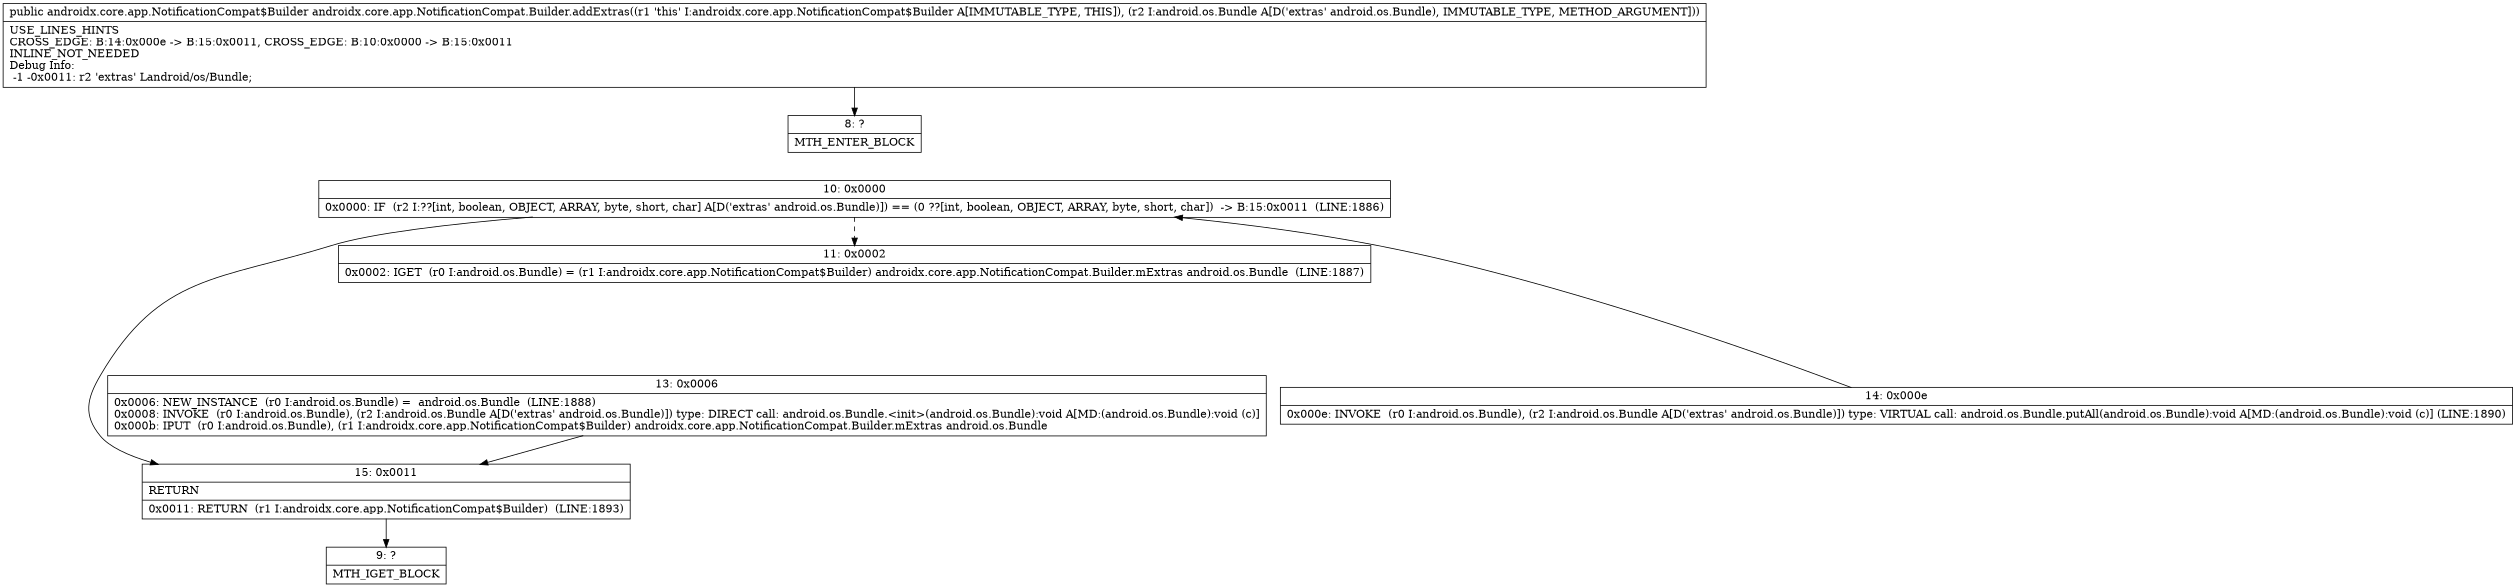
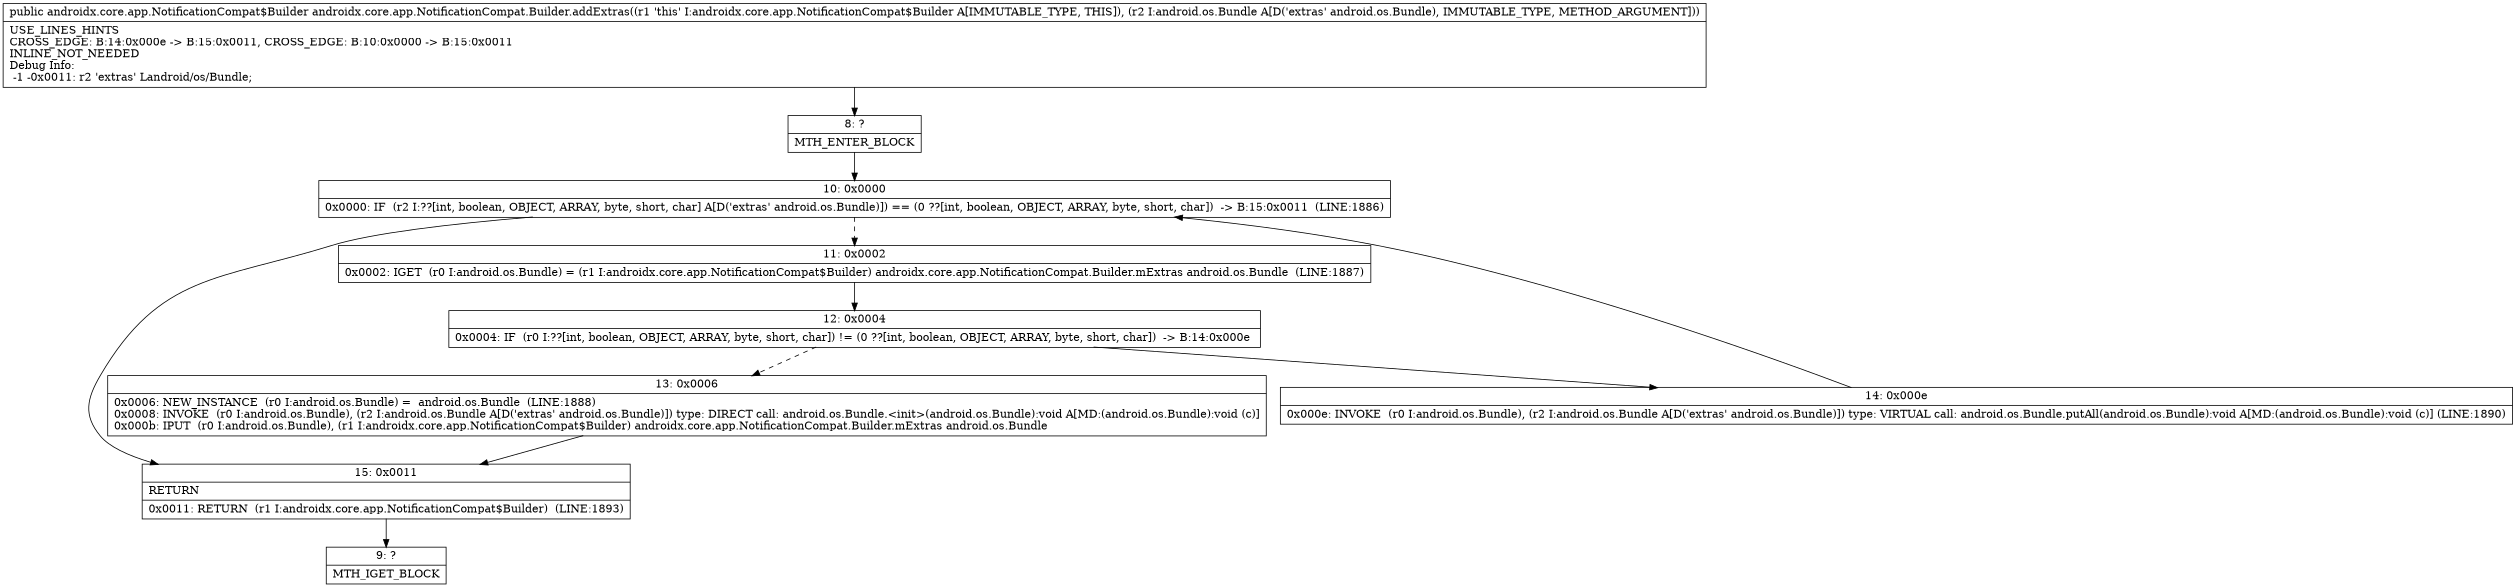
edge "8: ?" -> "10: 0x0000": added
node "12: 0x0004": added
